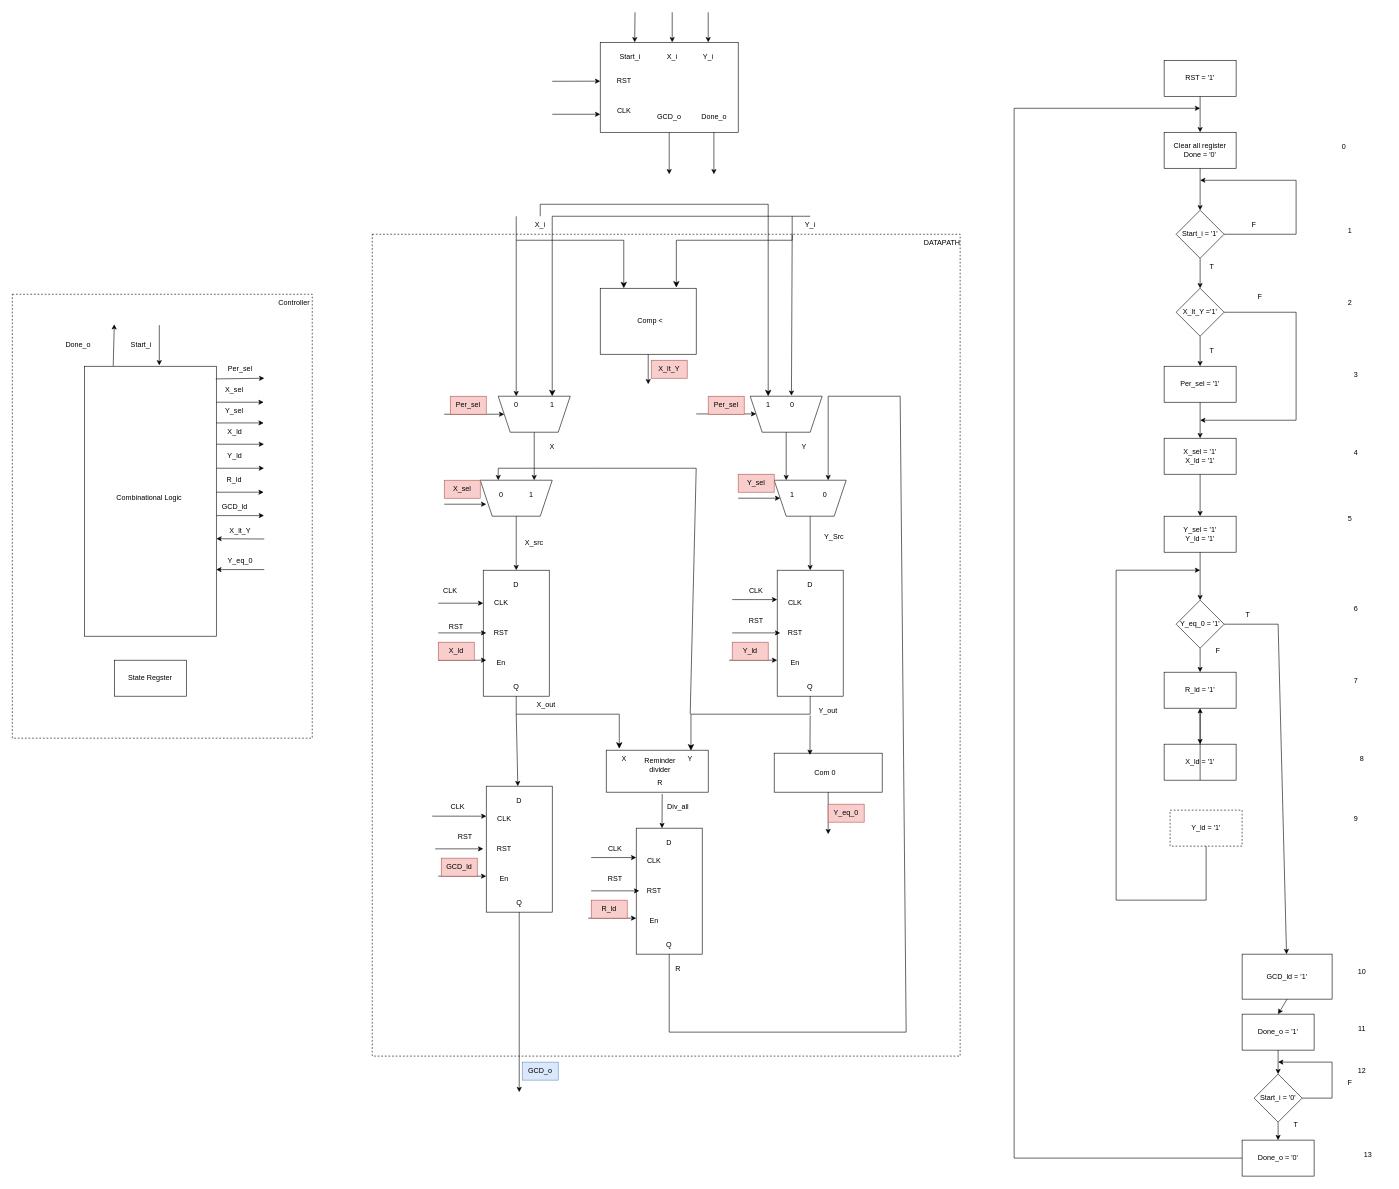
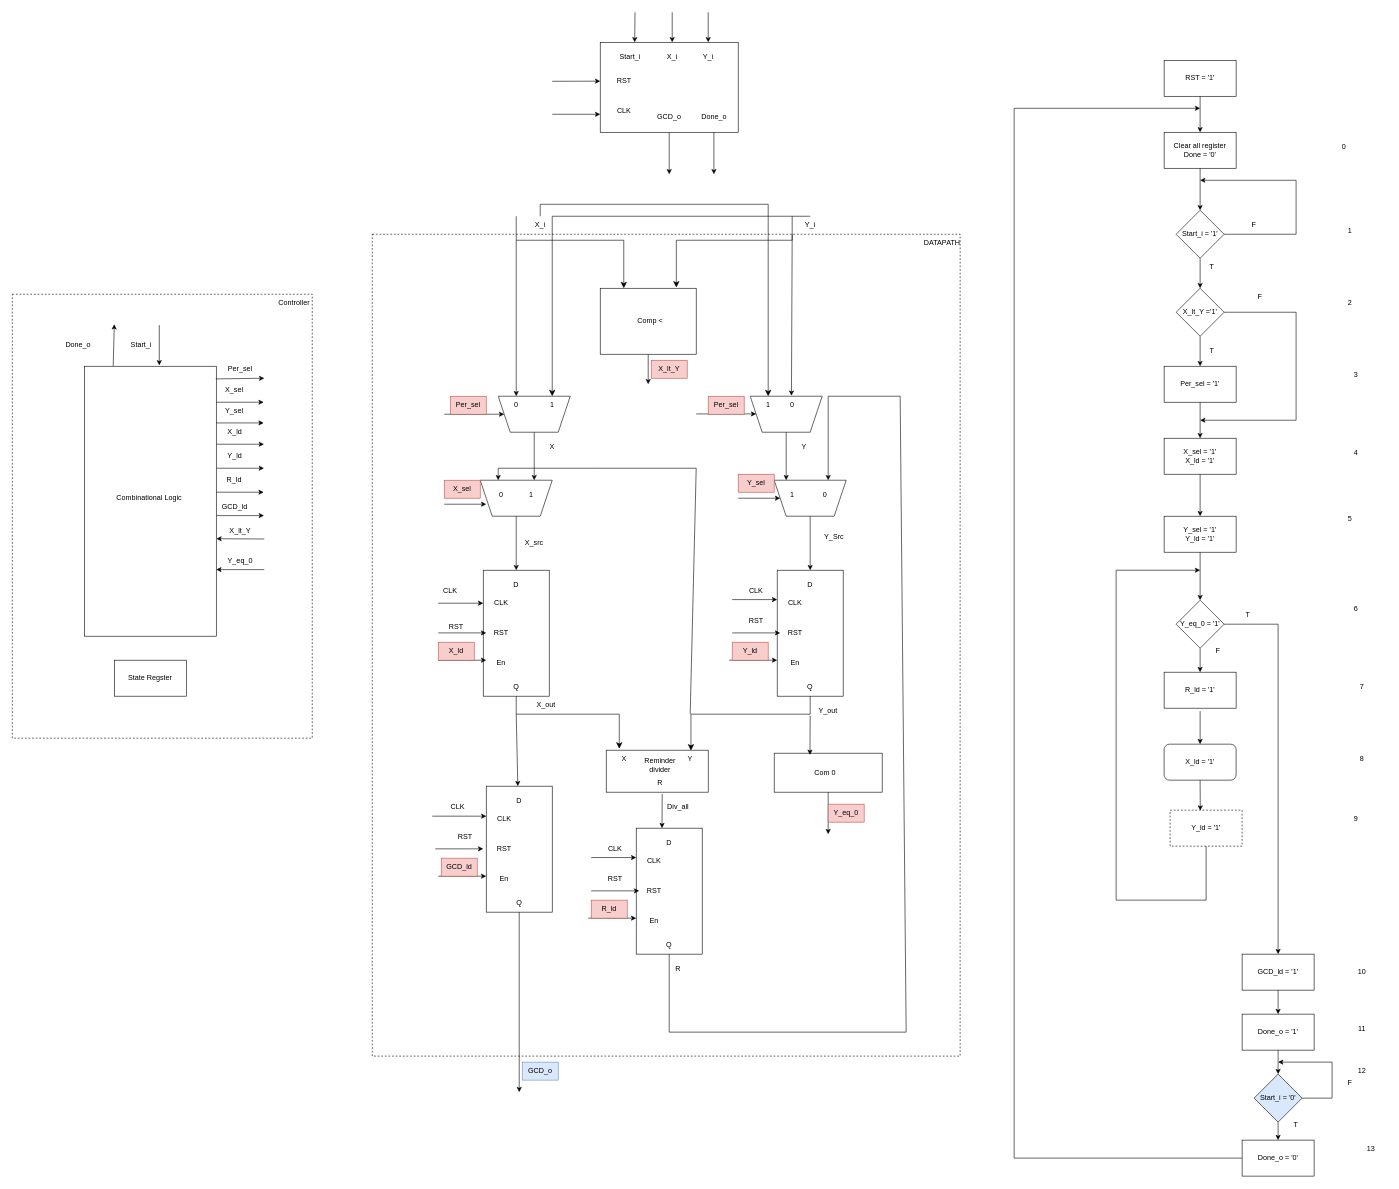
node "7": moved (1356, 681) -> (1362, 687)
edge "X_ld = '1'" -> "R_ld = '1'": now "X_ld = '1'" -> "Y_ld = '1'"
node "X_ld = '1'": shape rectangle -> rounded rectangle
node "GCD_ld = '1'": size 90x45 -> 72x36
node "Start_i = '0'": fillcolor #ffffff -> #dae8fc
node "13": moved (1368, 1155) -> (1371, 1149)
